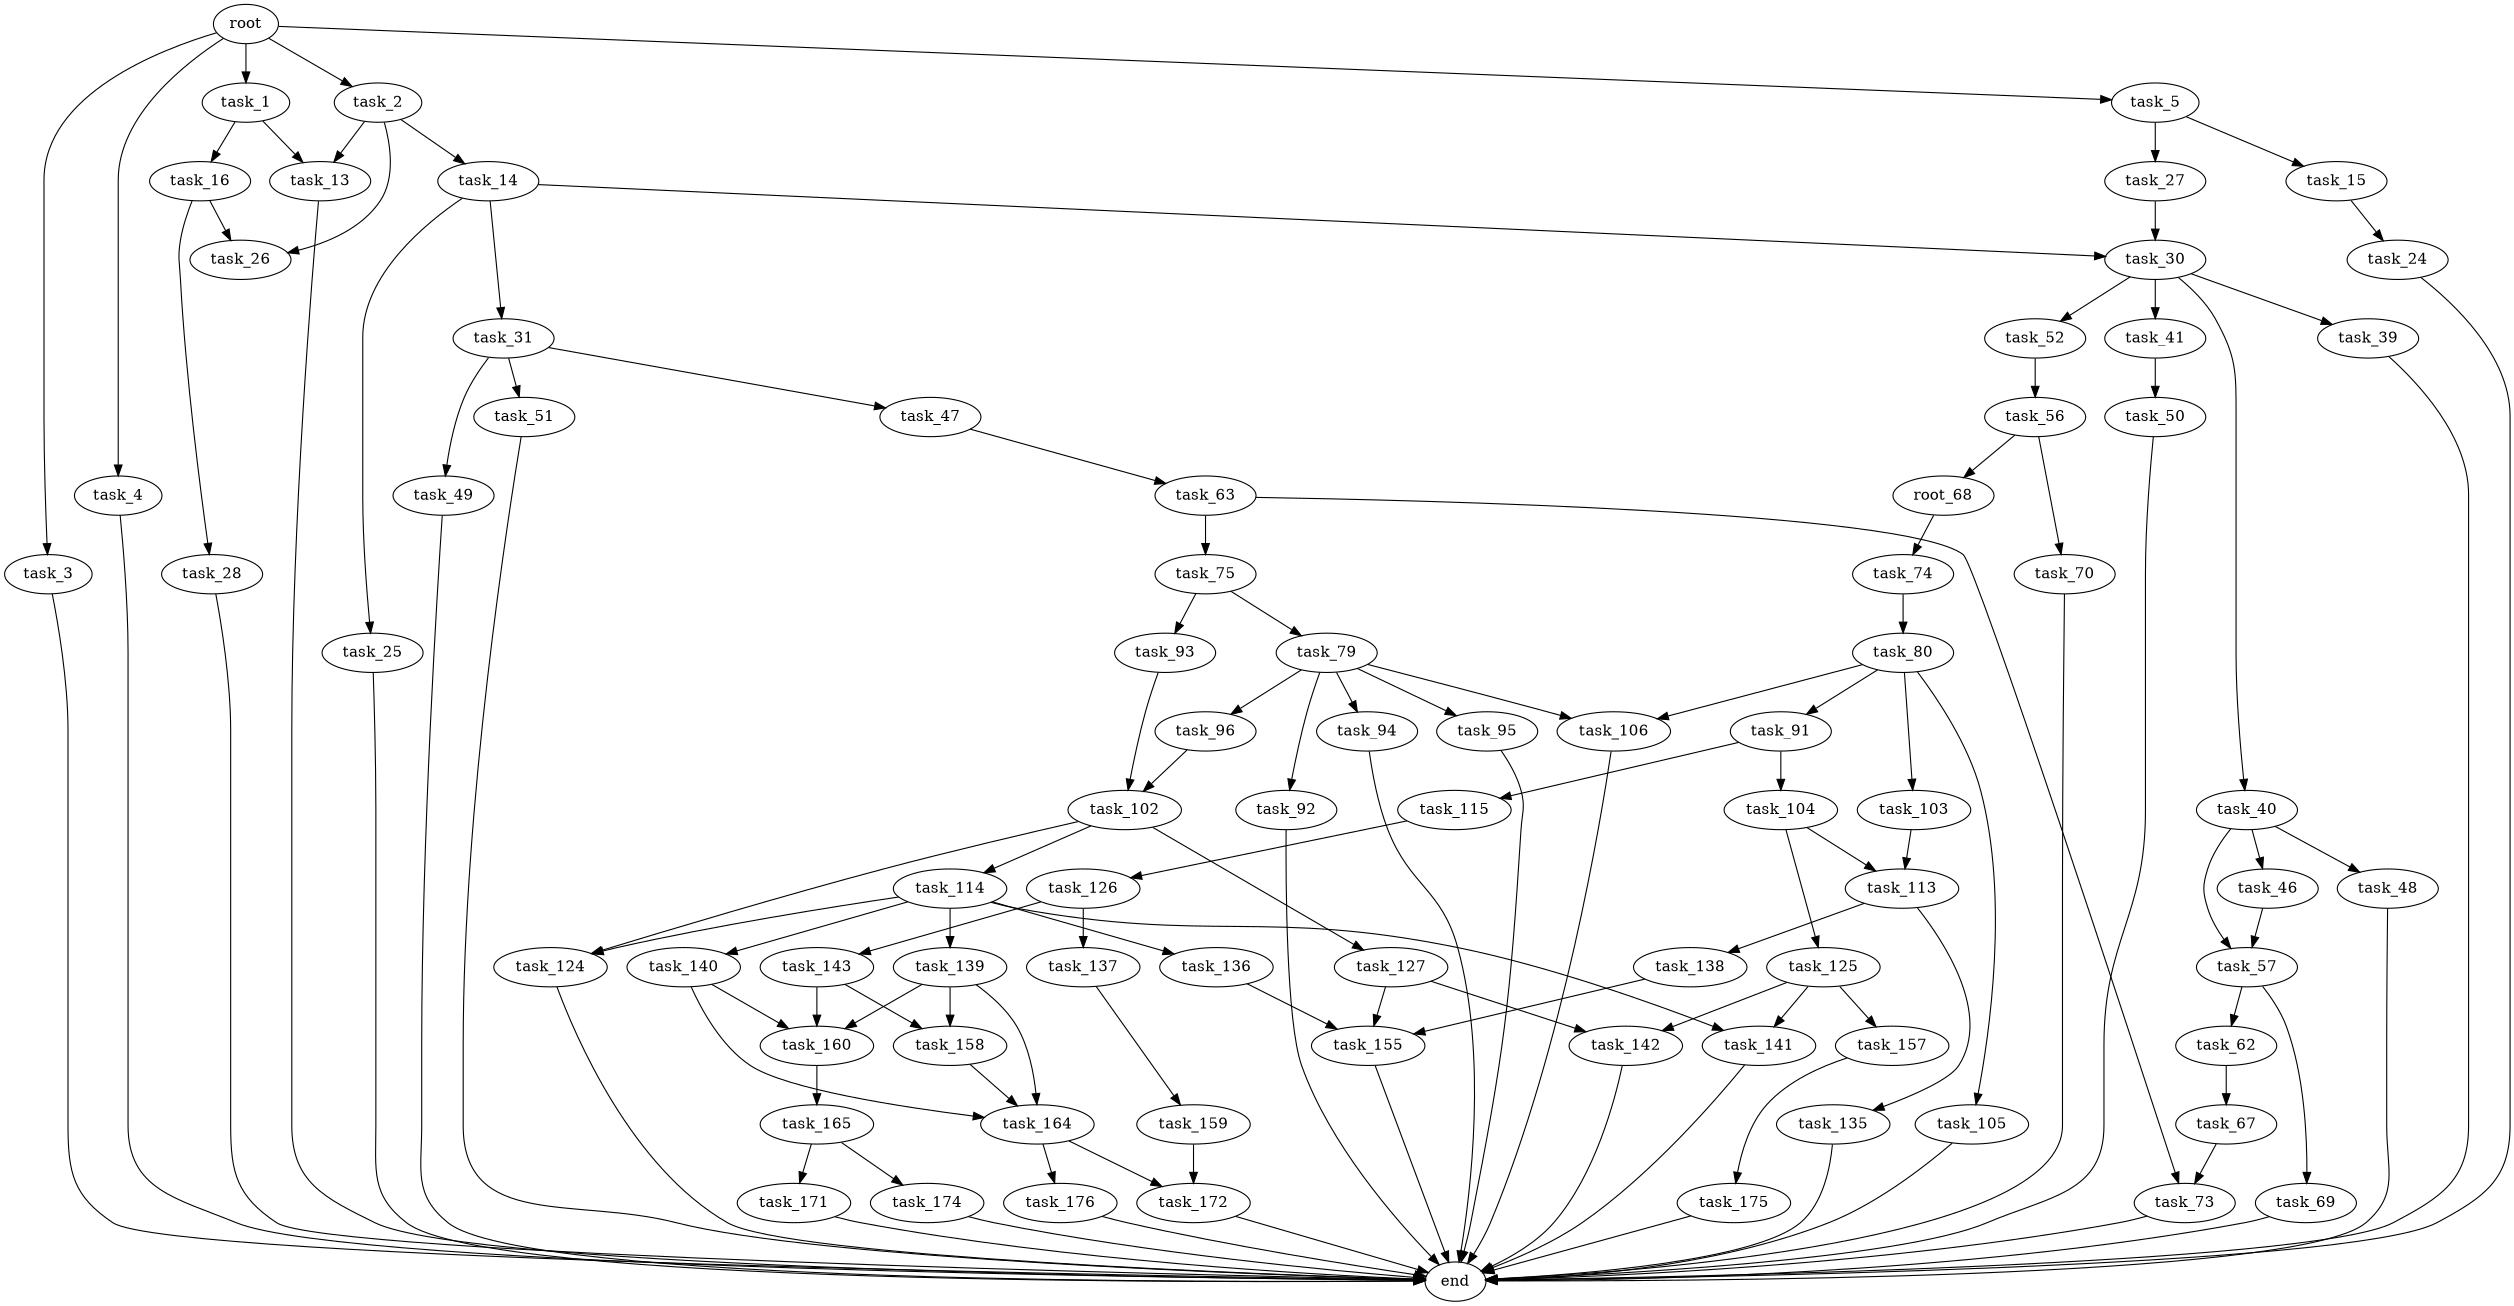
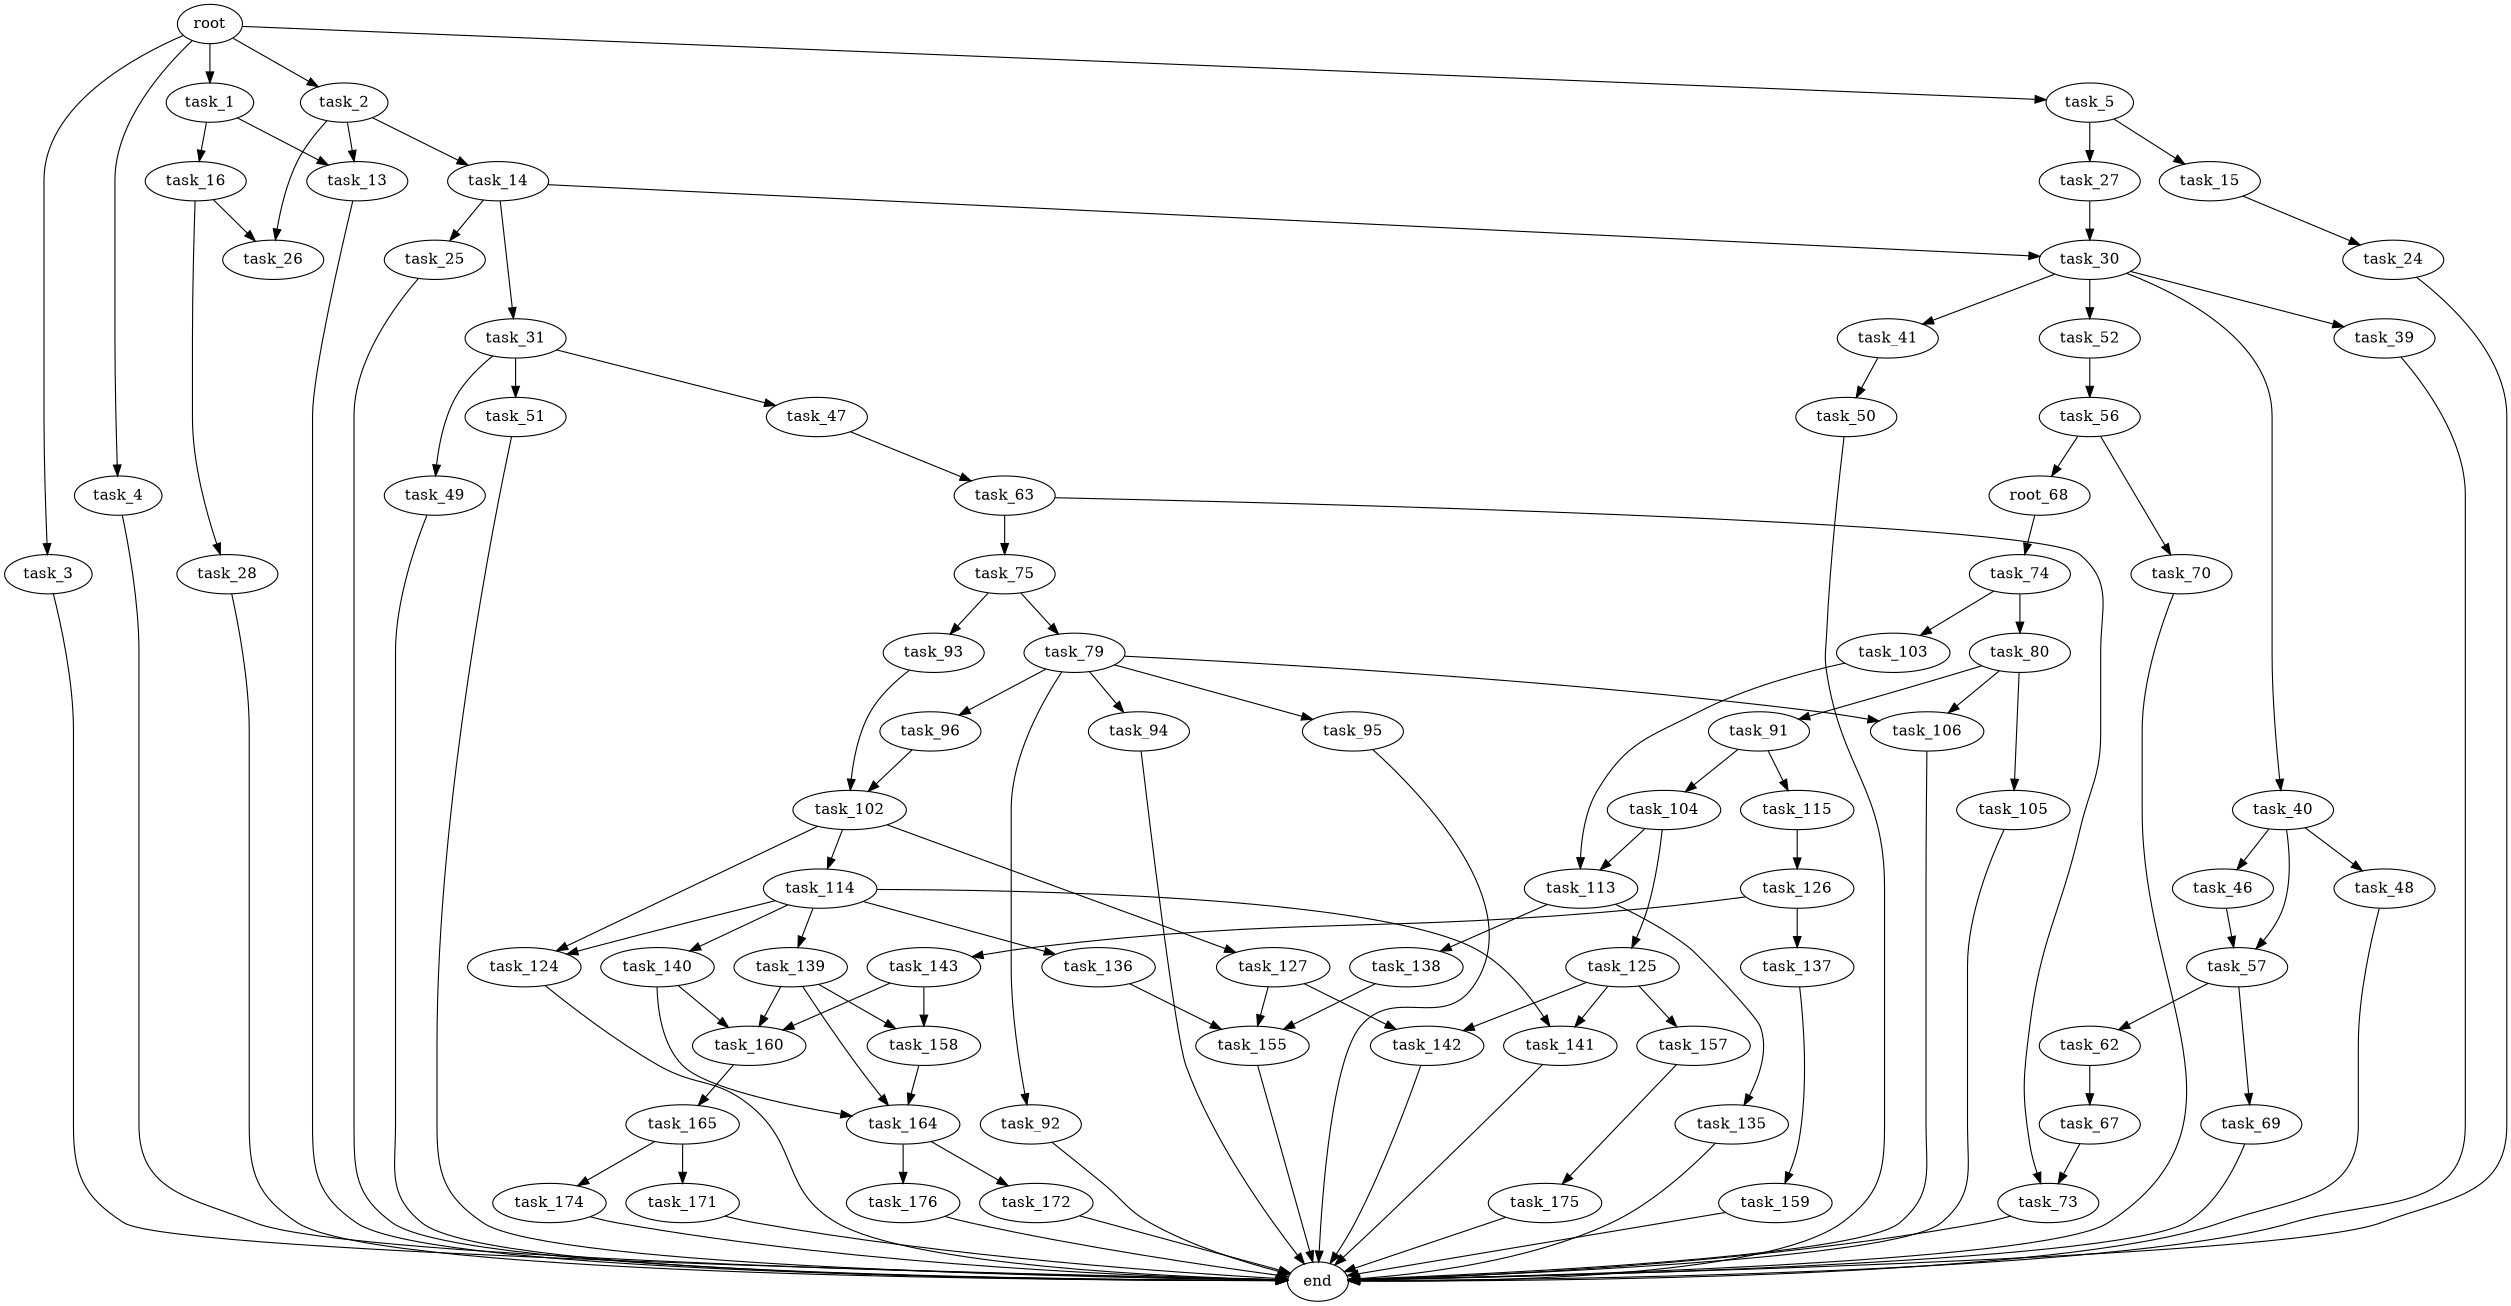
edge "task_80" -> "task_103": now "task_74" -> "task_103"
edge "task_159" -> "task_172": now "task_159" -> "end"
